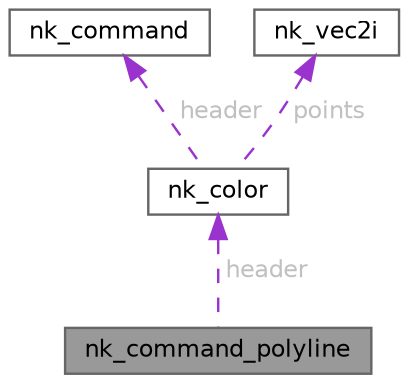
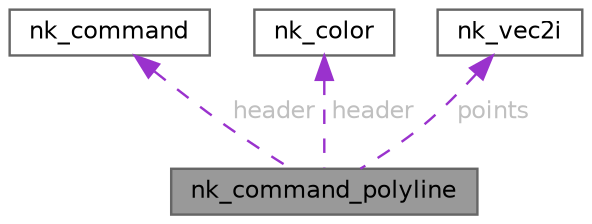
edge "nk_color" -> "nk_command": now "nk_command_polyline" -> "nk_command"
edge "nk_color" -> "nk_vec2i": now "nk_command_polyline" -> "nk_vec2i"
